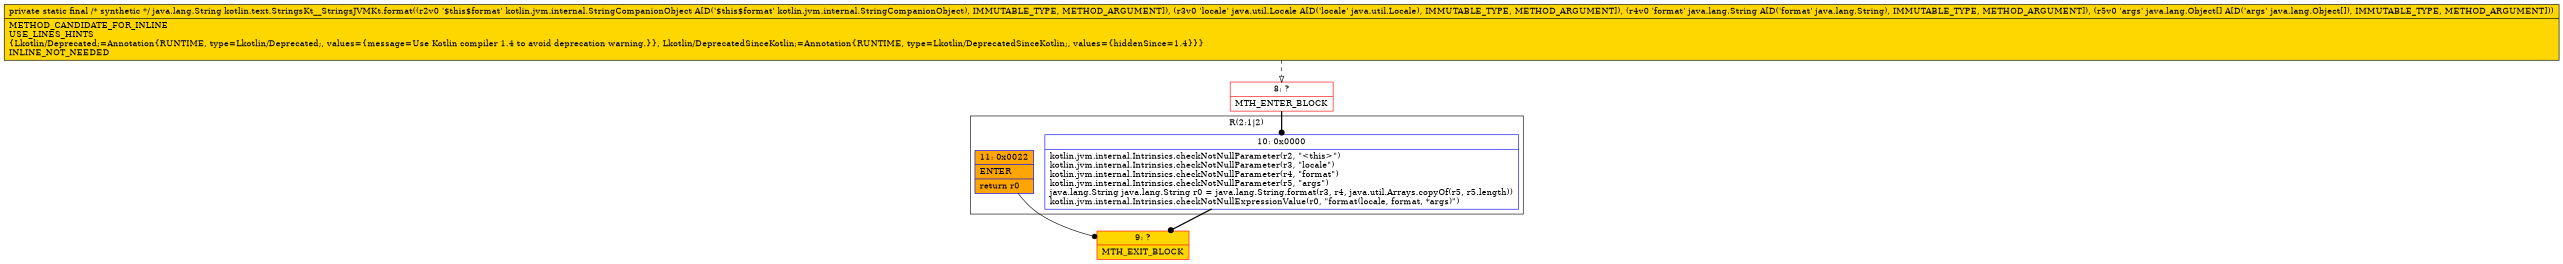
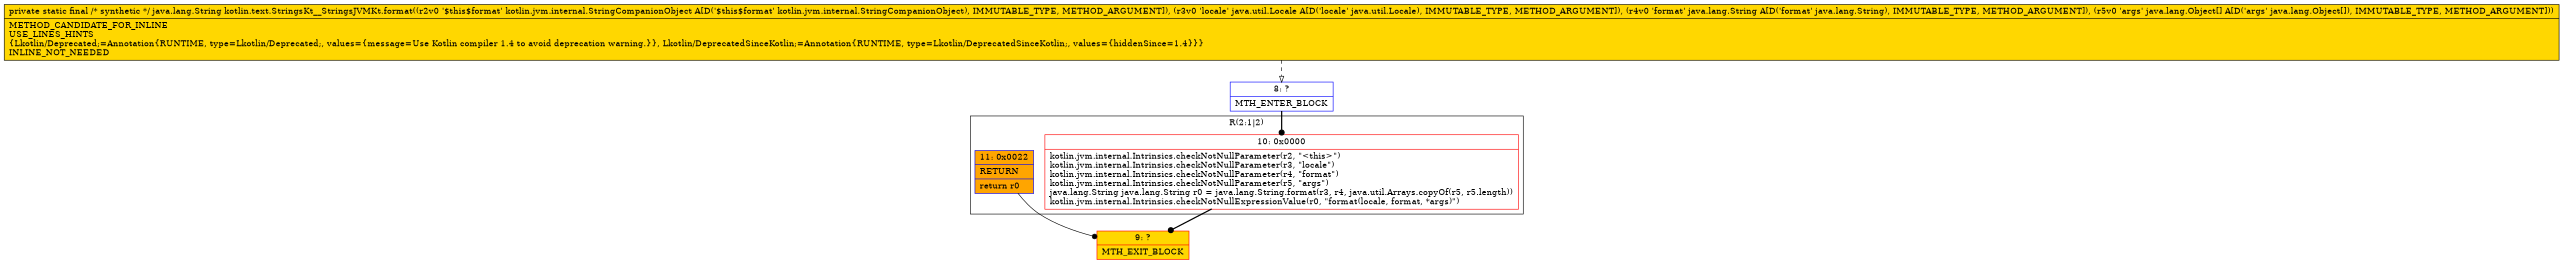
node "8: ?": color red -> blue
node "11: 0x0022": text "ENTER" -> "RETURN"
node "10: 0x0000": color blue -> red
